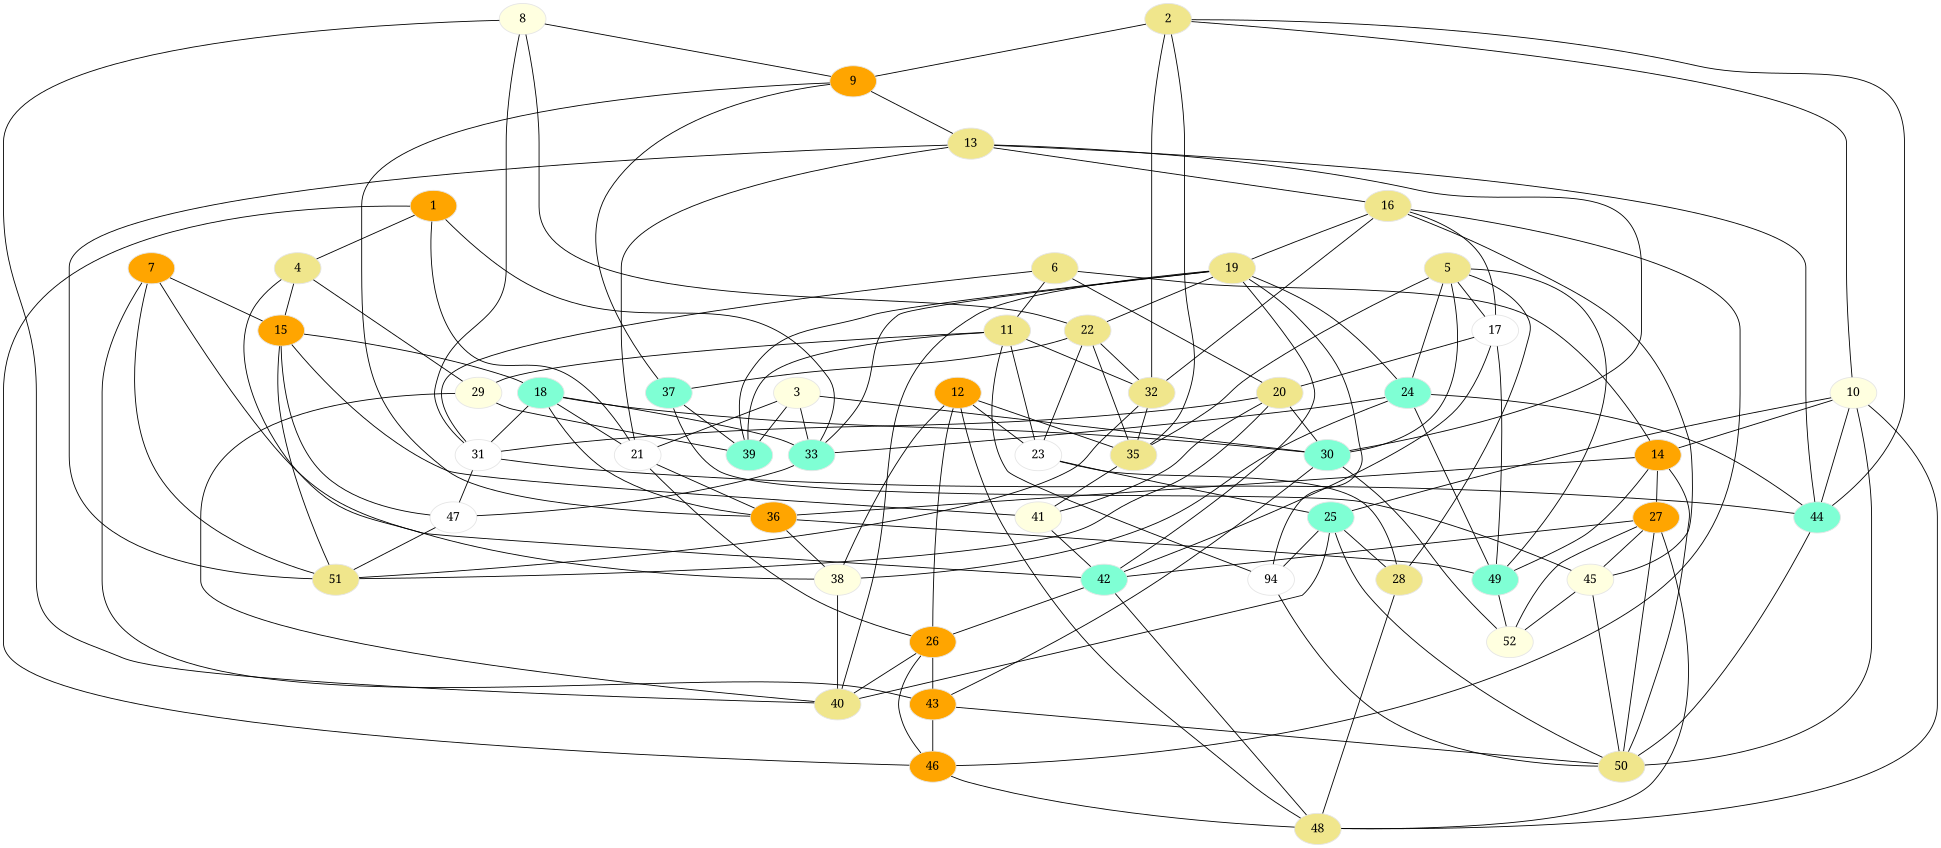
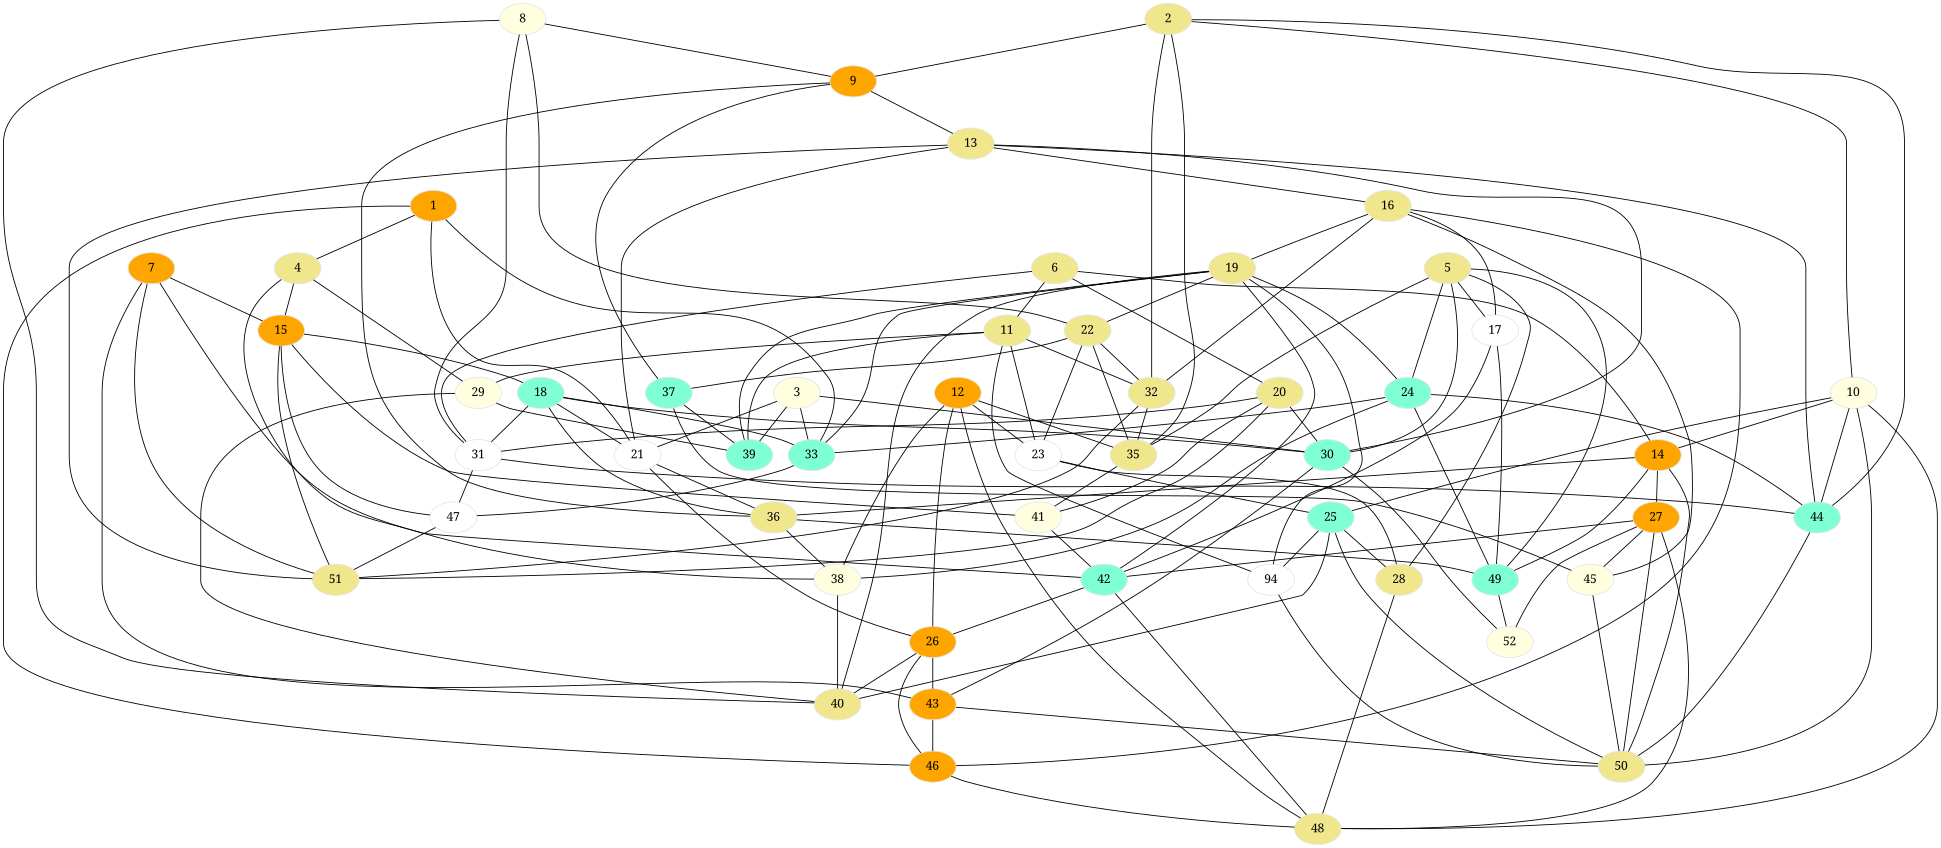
edge "17" -- "20": removed
node "36": fillcolor orange -> khaki
edge "45" -- "52": removed
